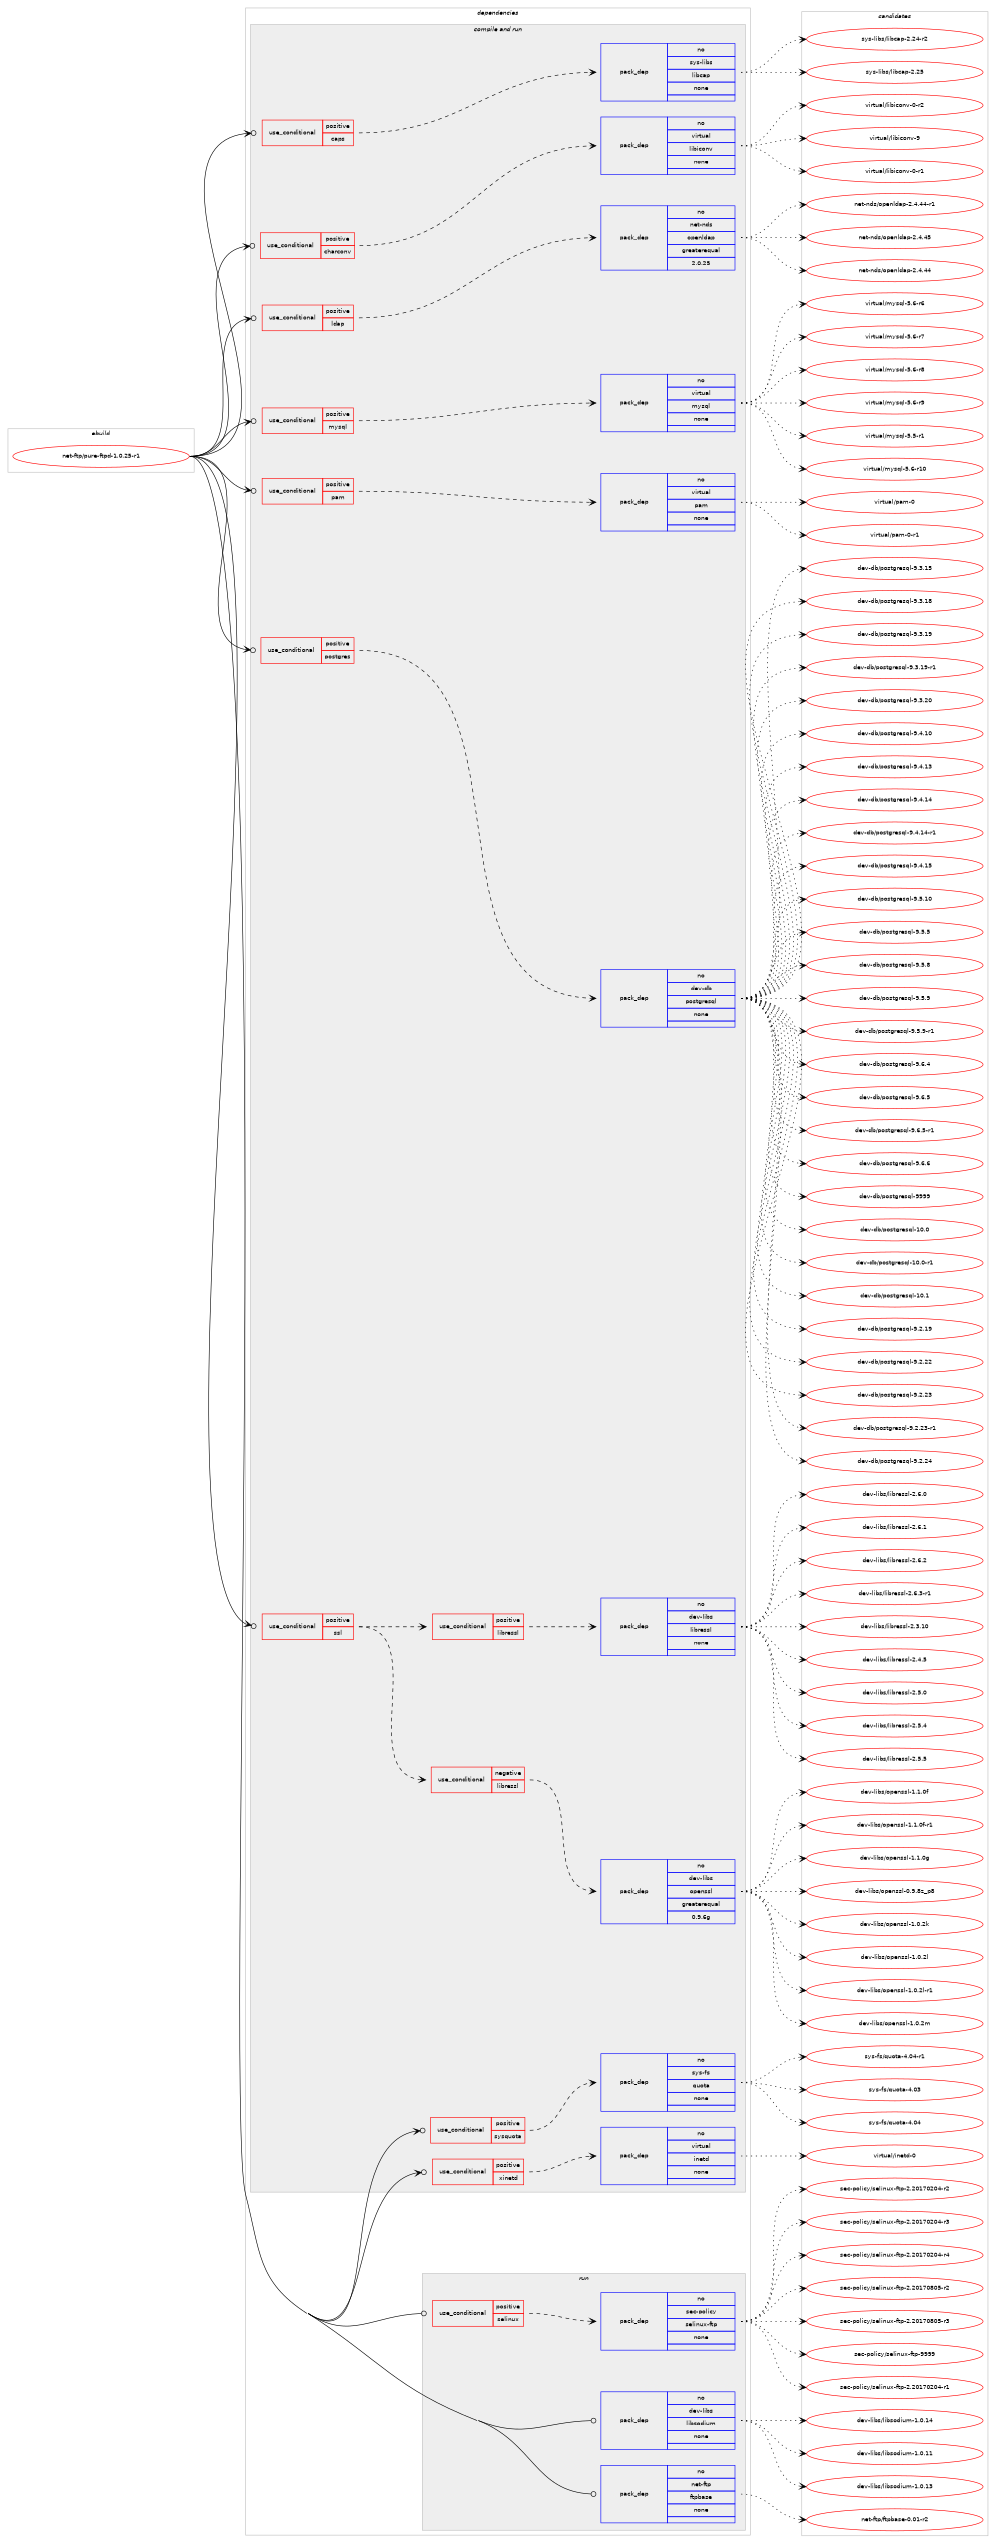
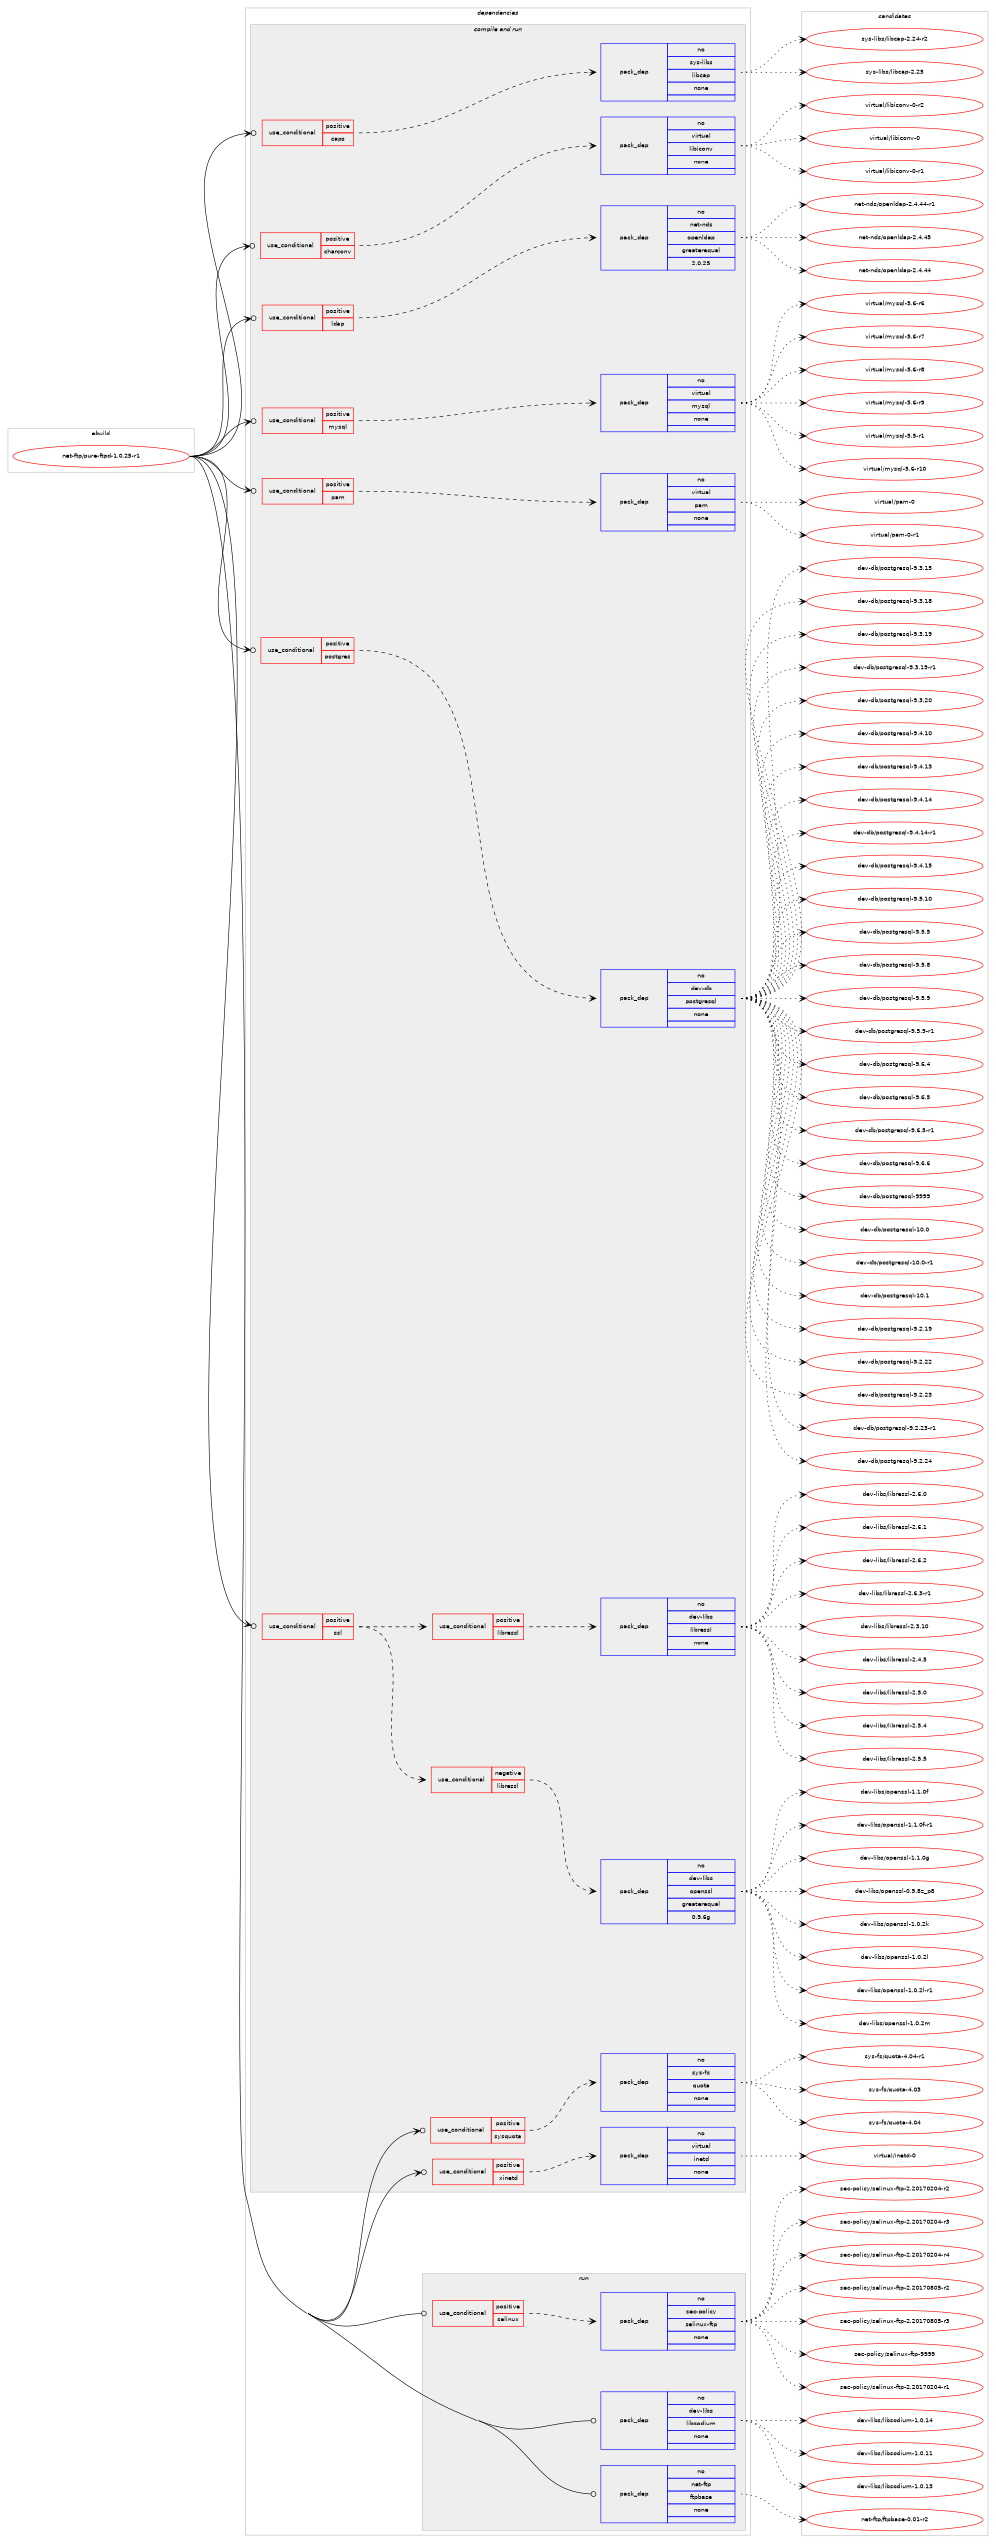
node "virtual/libiconv-9": label "virtual/libiconv-9" -> "virtual/libiconv-0"
